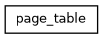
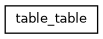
node "page_table": label "page_table" -> "table_table"
